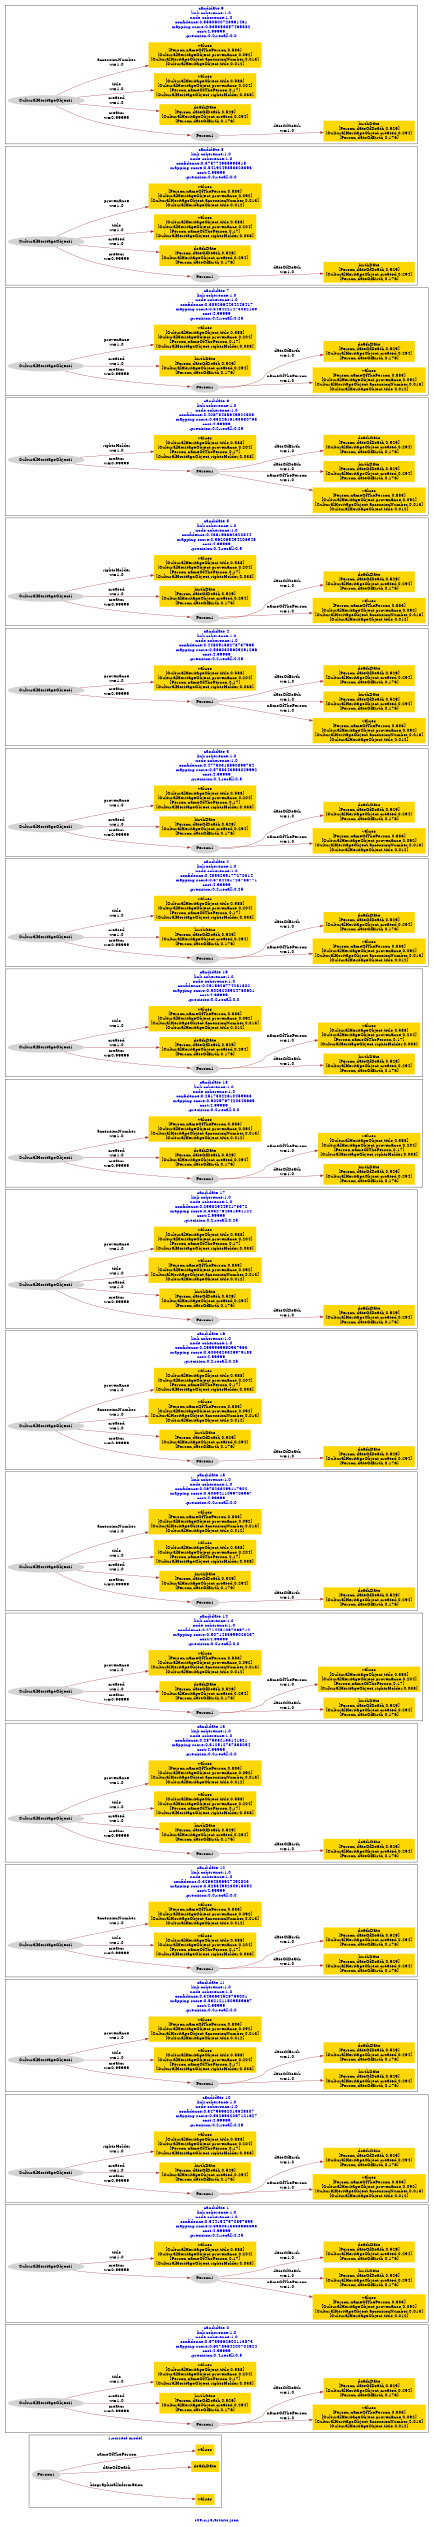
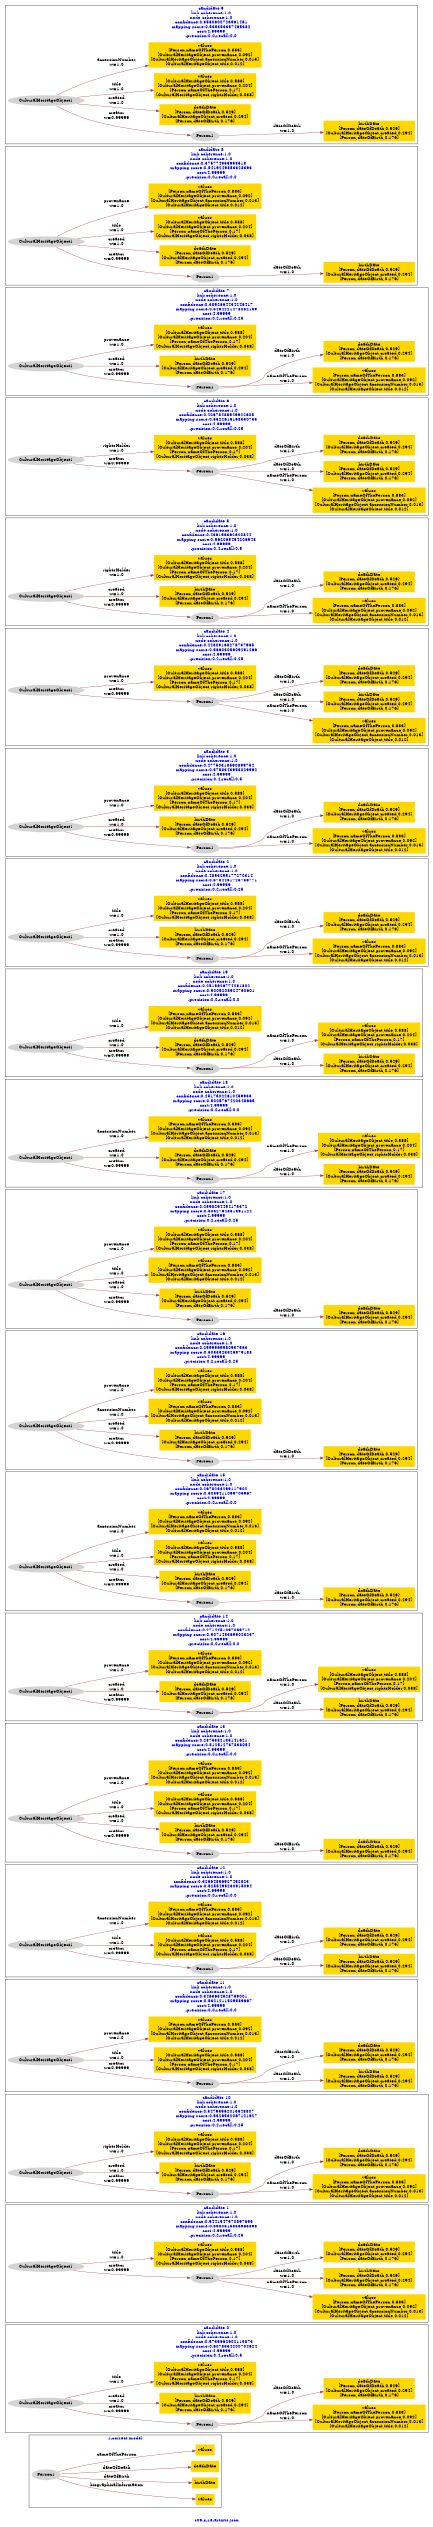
node "birthDate": added
